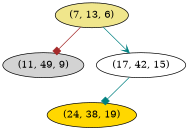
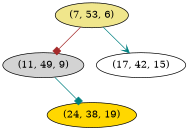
node "(7, 13, 6)": label "(7, 13, 6)" -> "(7, 53, 6)"
edge "(17, 42, 15)" -> "(24, 38, 19)": now "(11, 49, 9)" -> "(24, 38, 19)"
